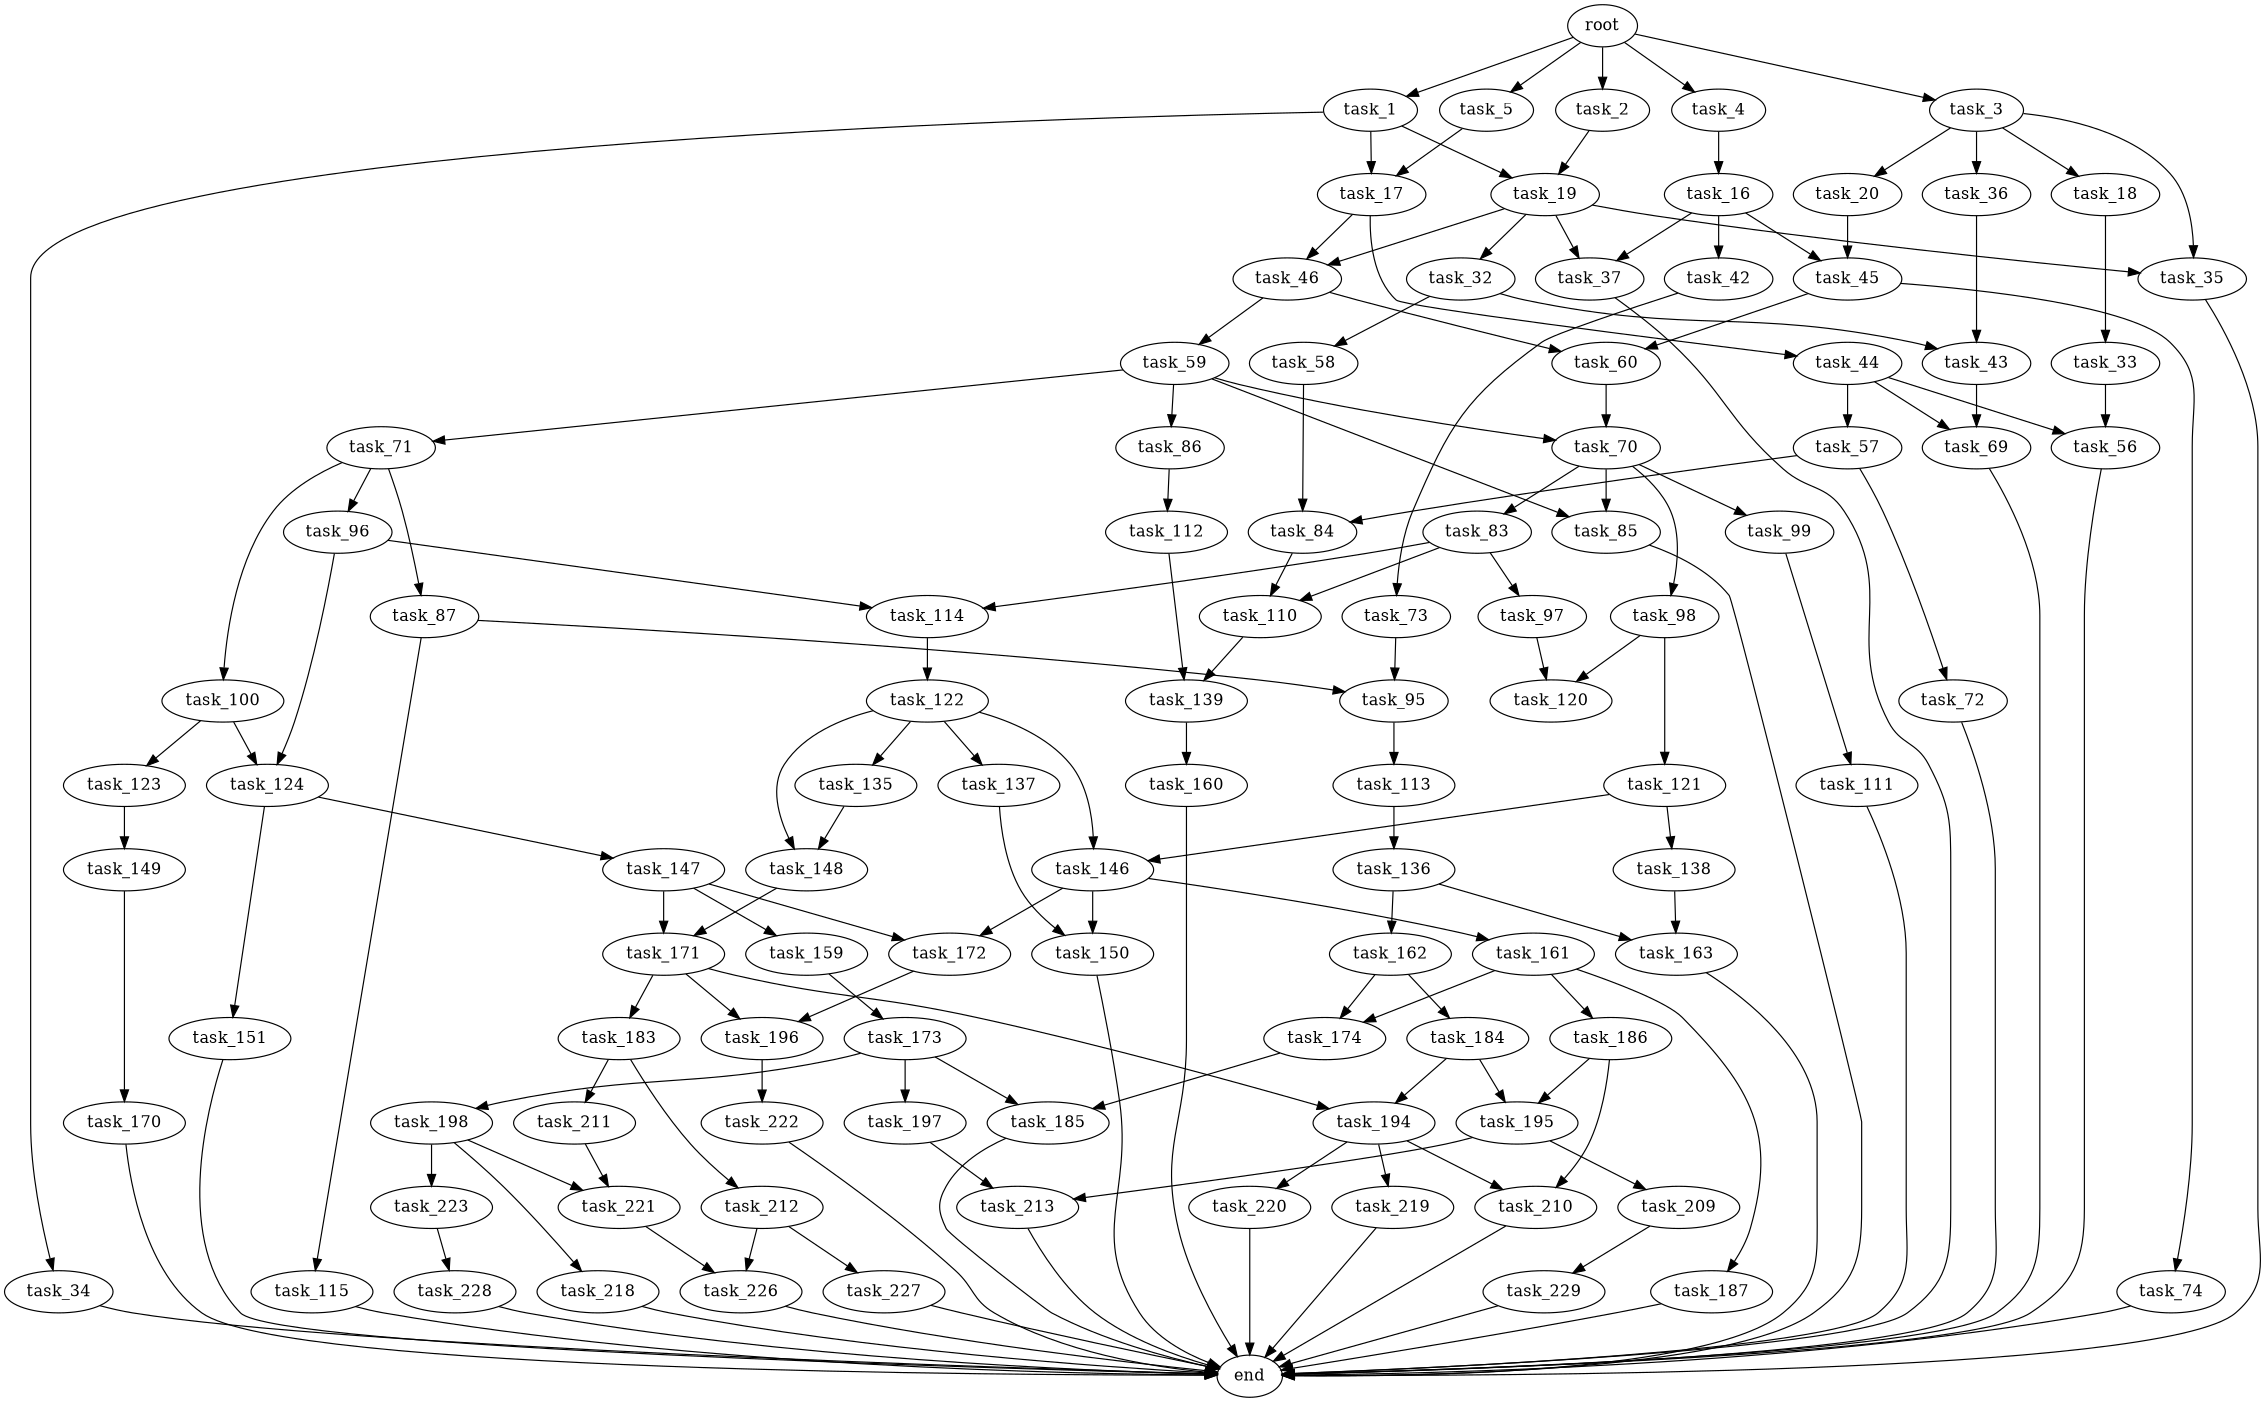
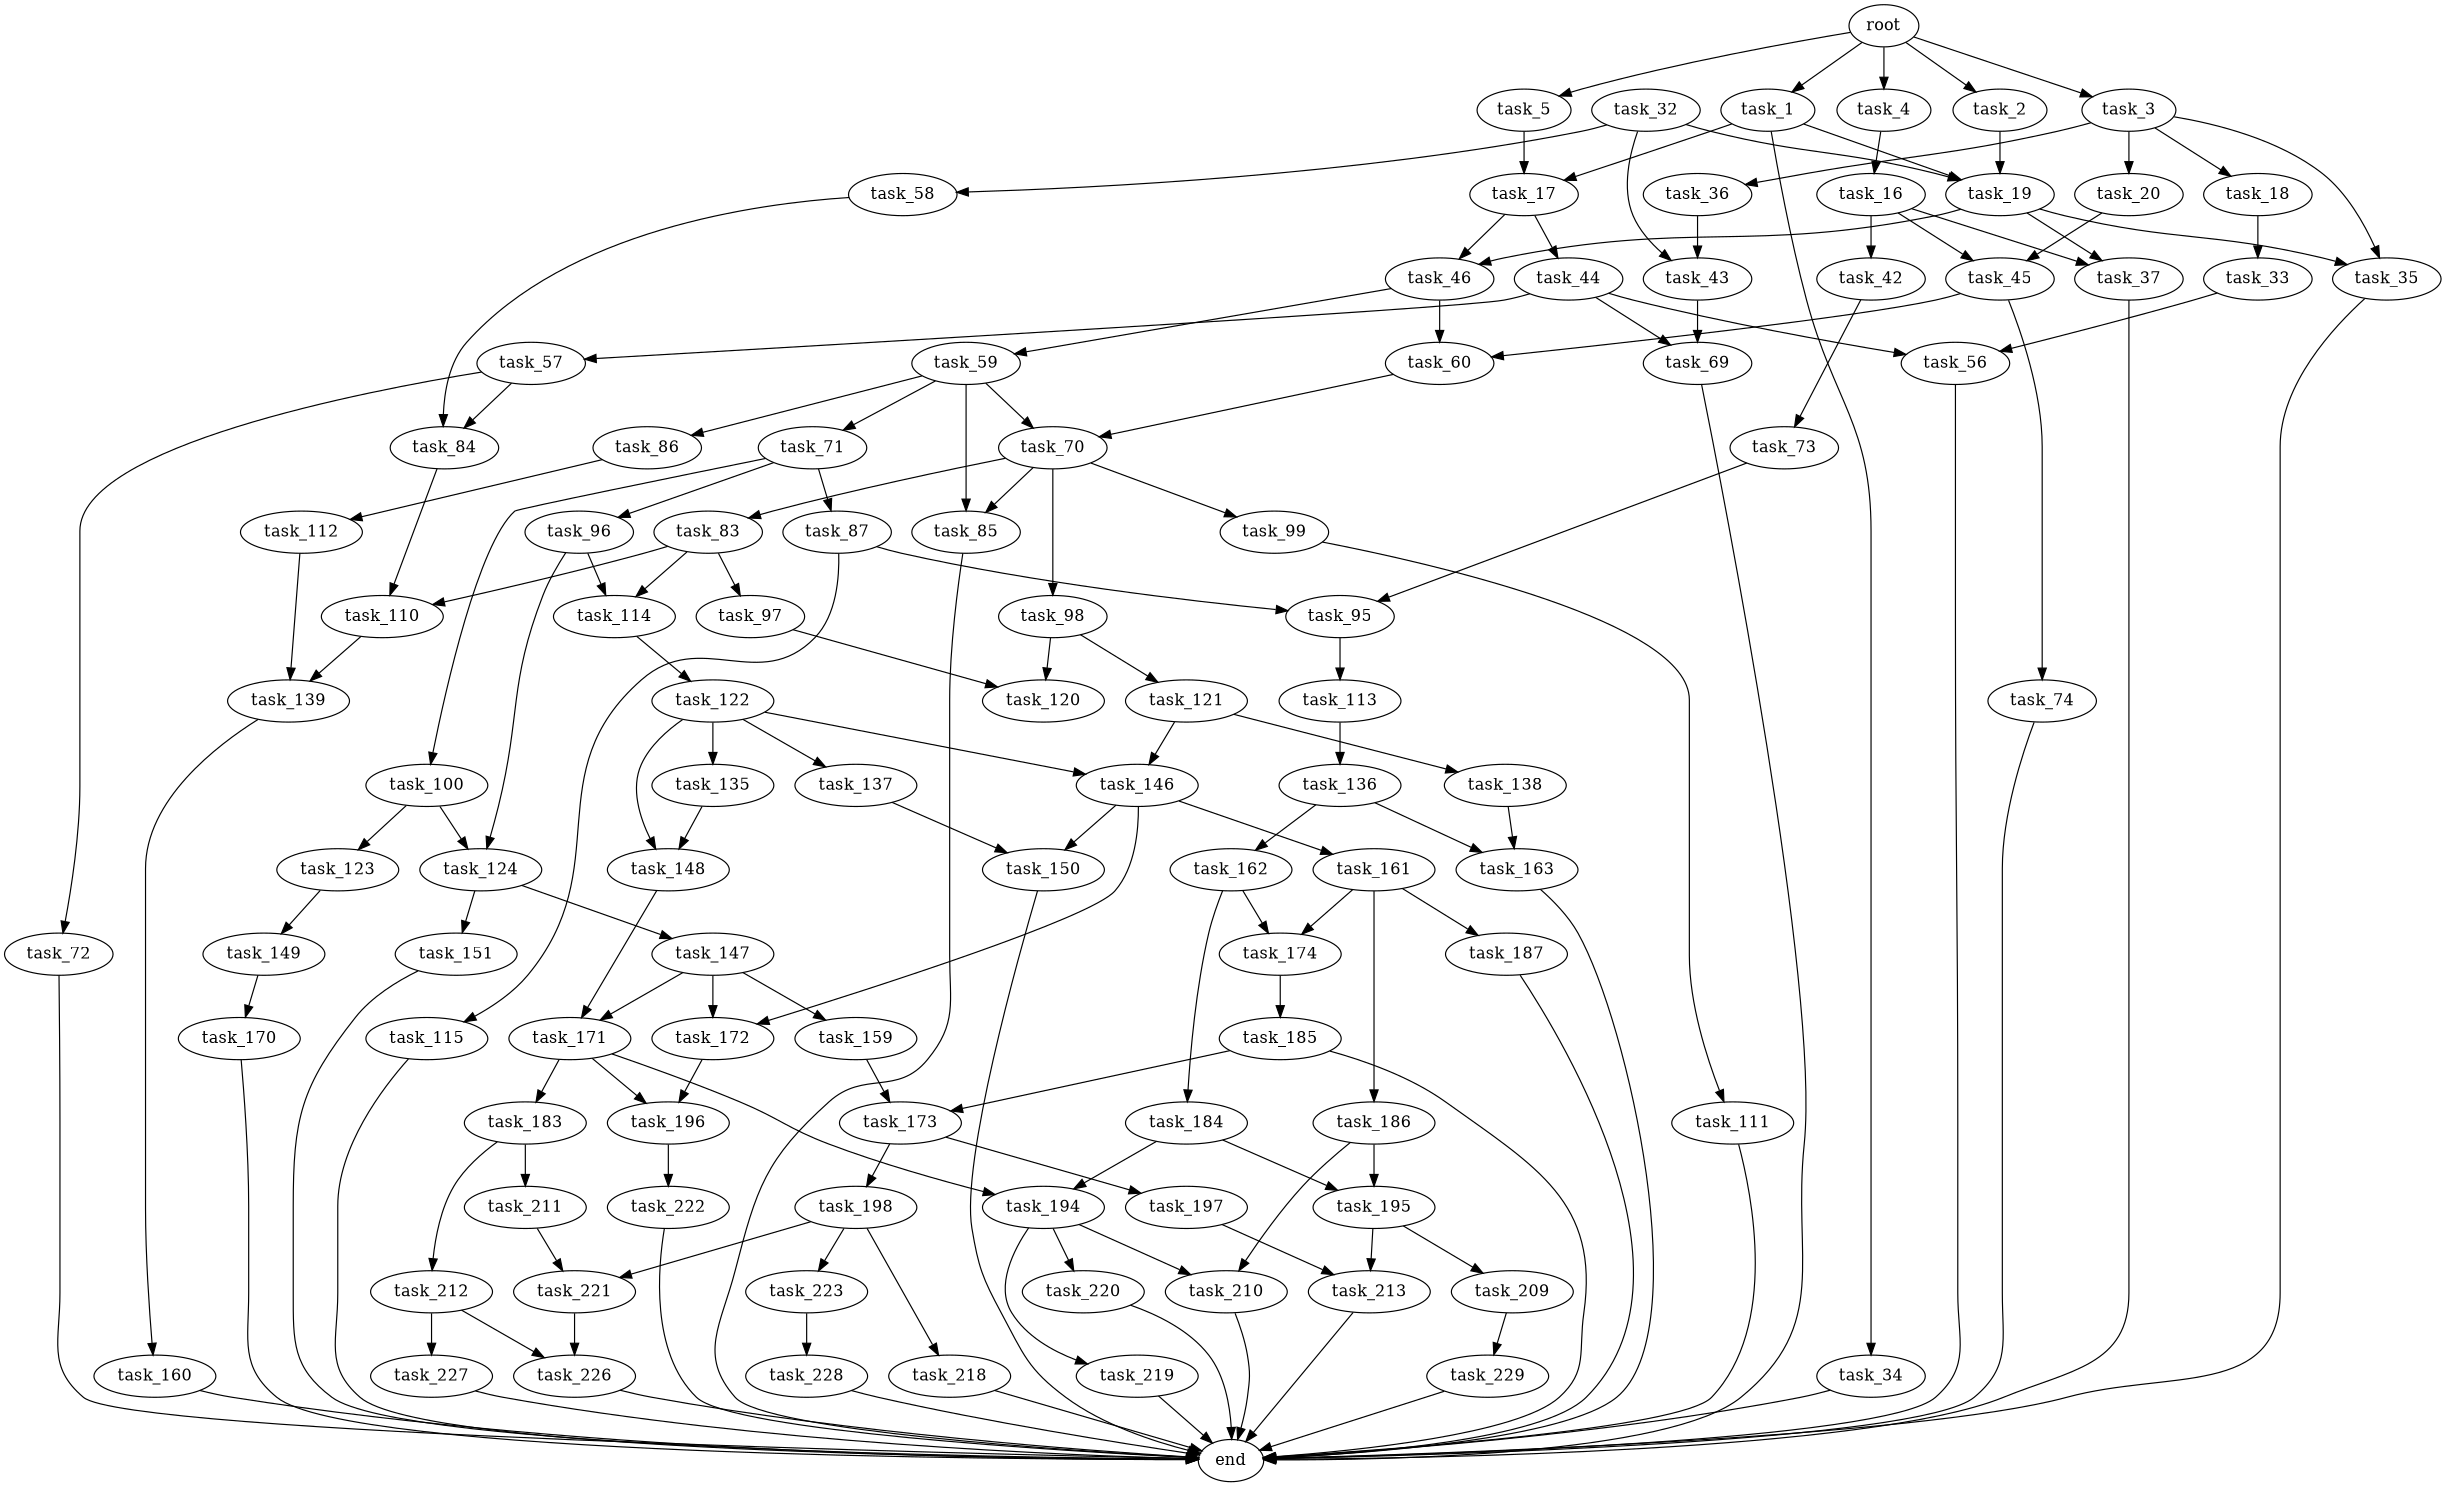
edge "task_19" -> "task_32": reversed
edge "task_173" -> "task_185": reversed
